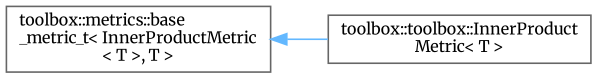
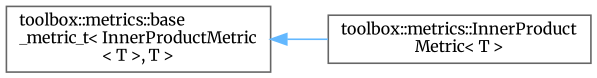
node "toolbox::toolbox::InnerProduct Metric< T >": label "toolbox::toolbox::InnerProduct Metric< T >" -> "toolbox::metrics::InnerProduct Metric< T >"
